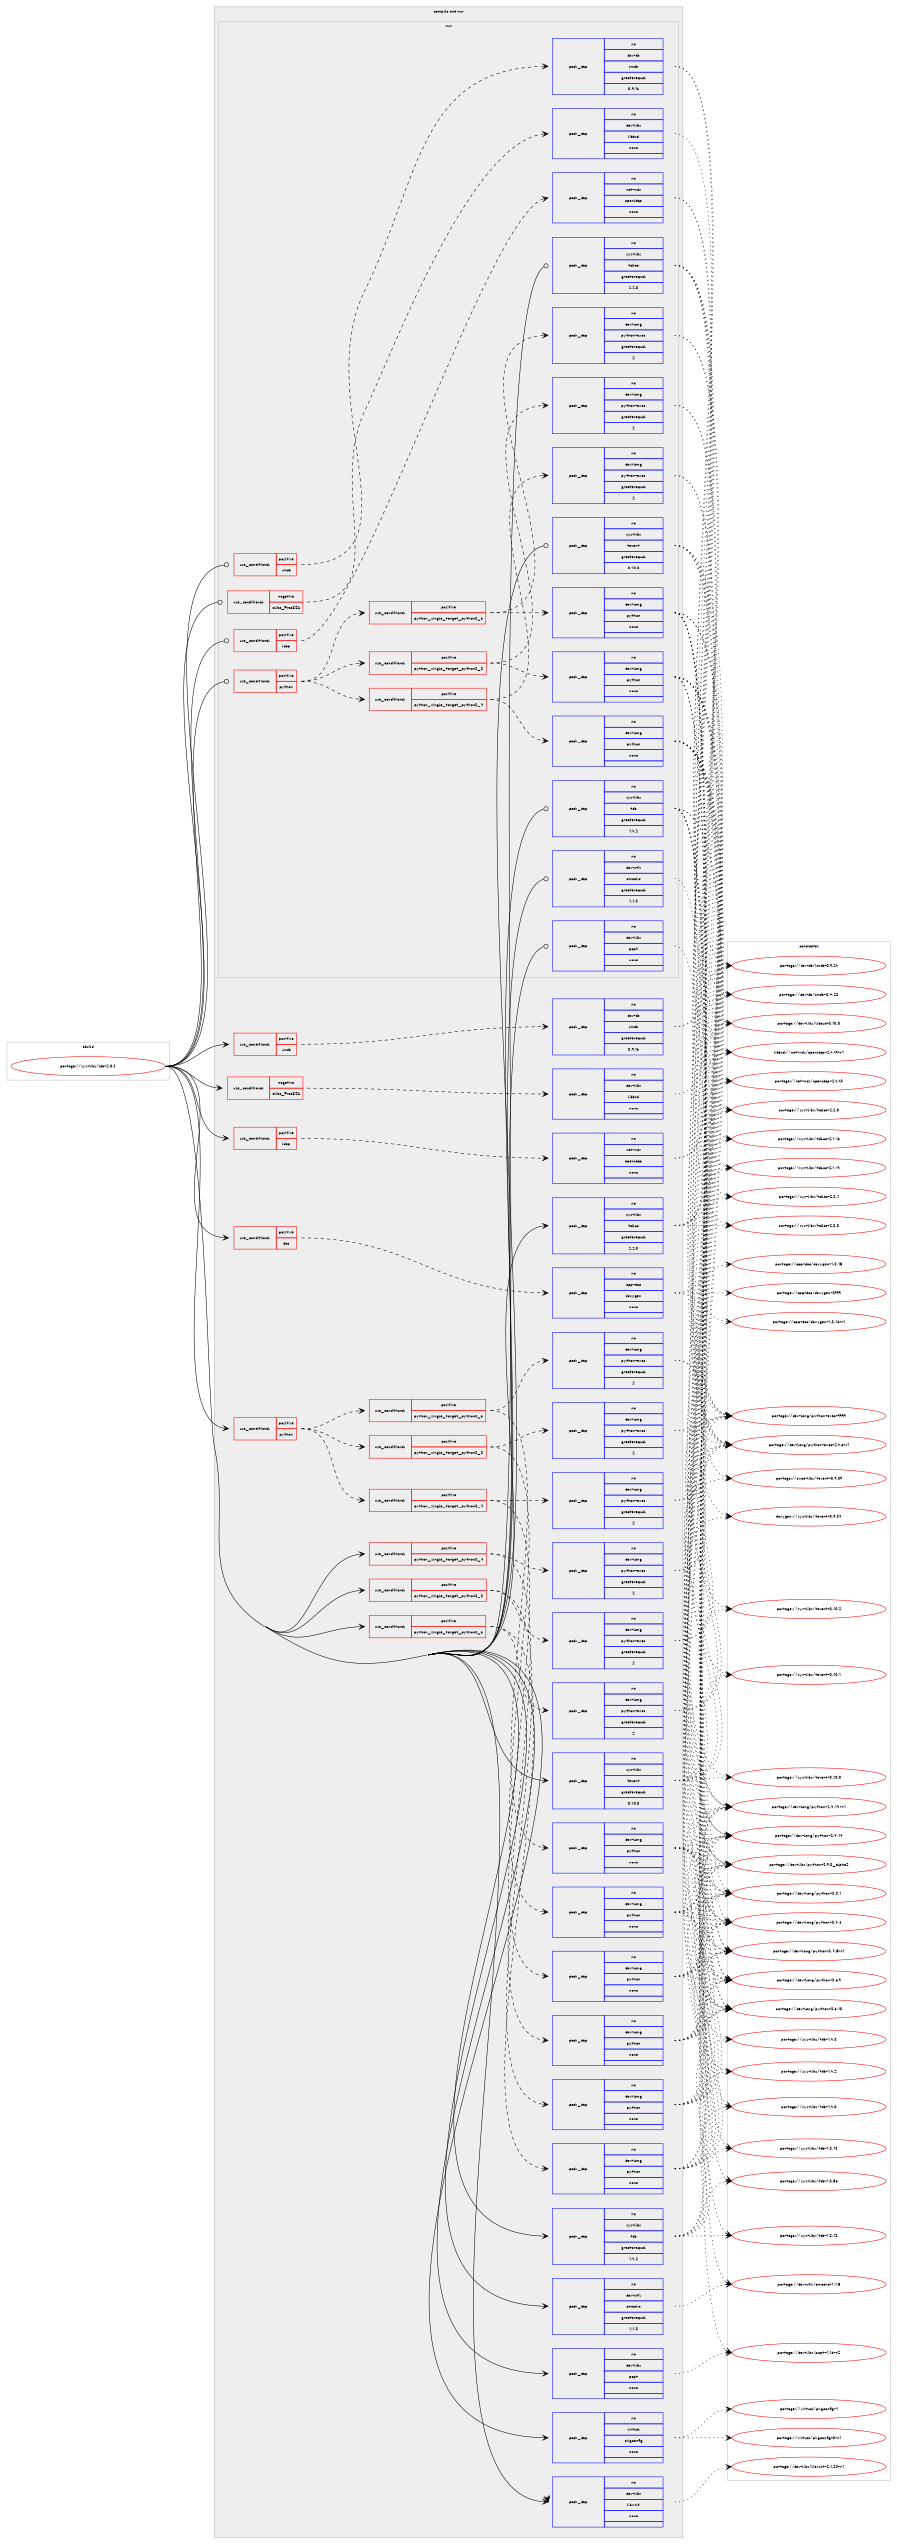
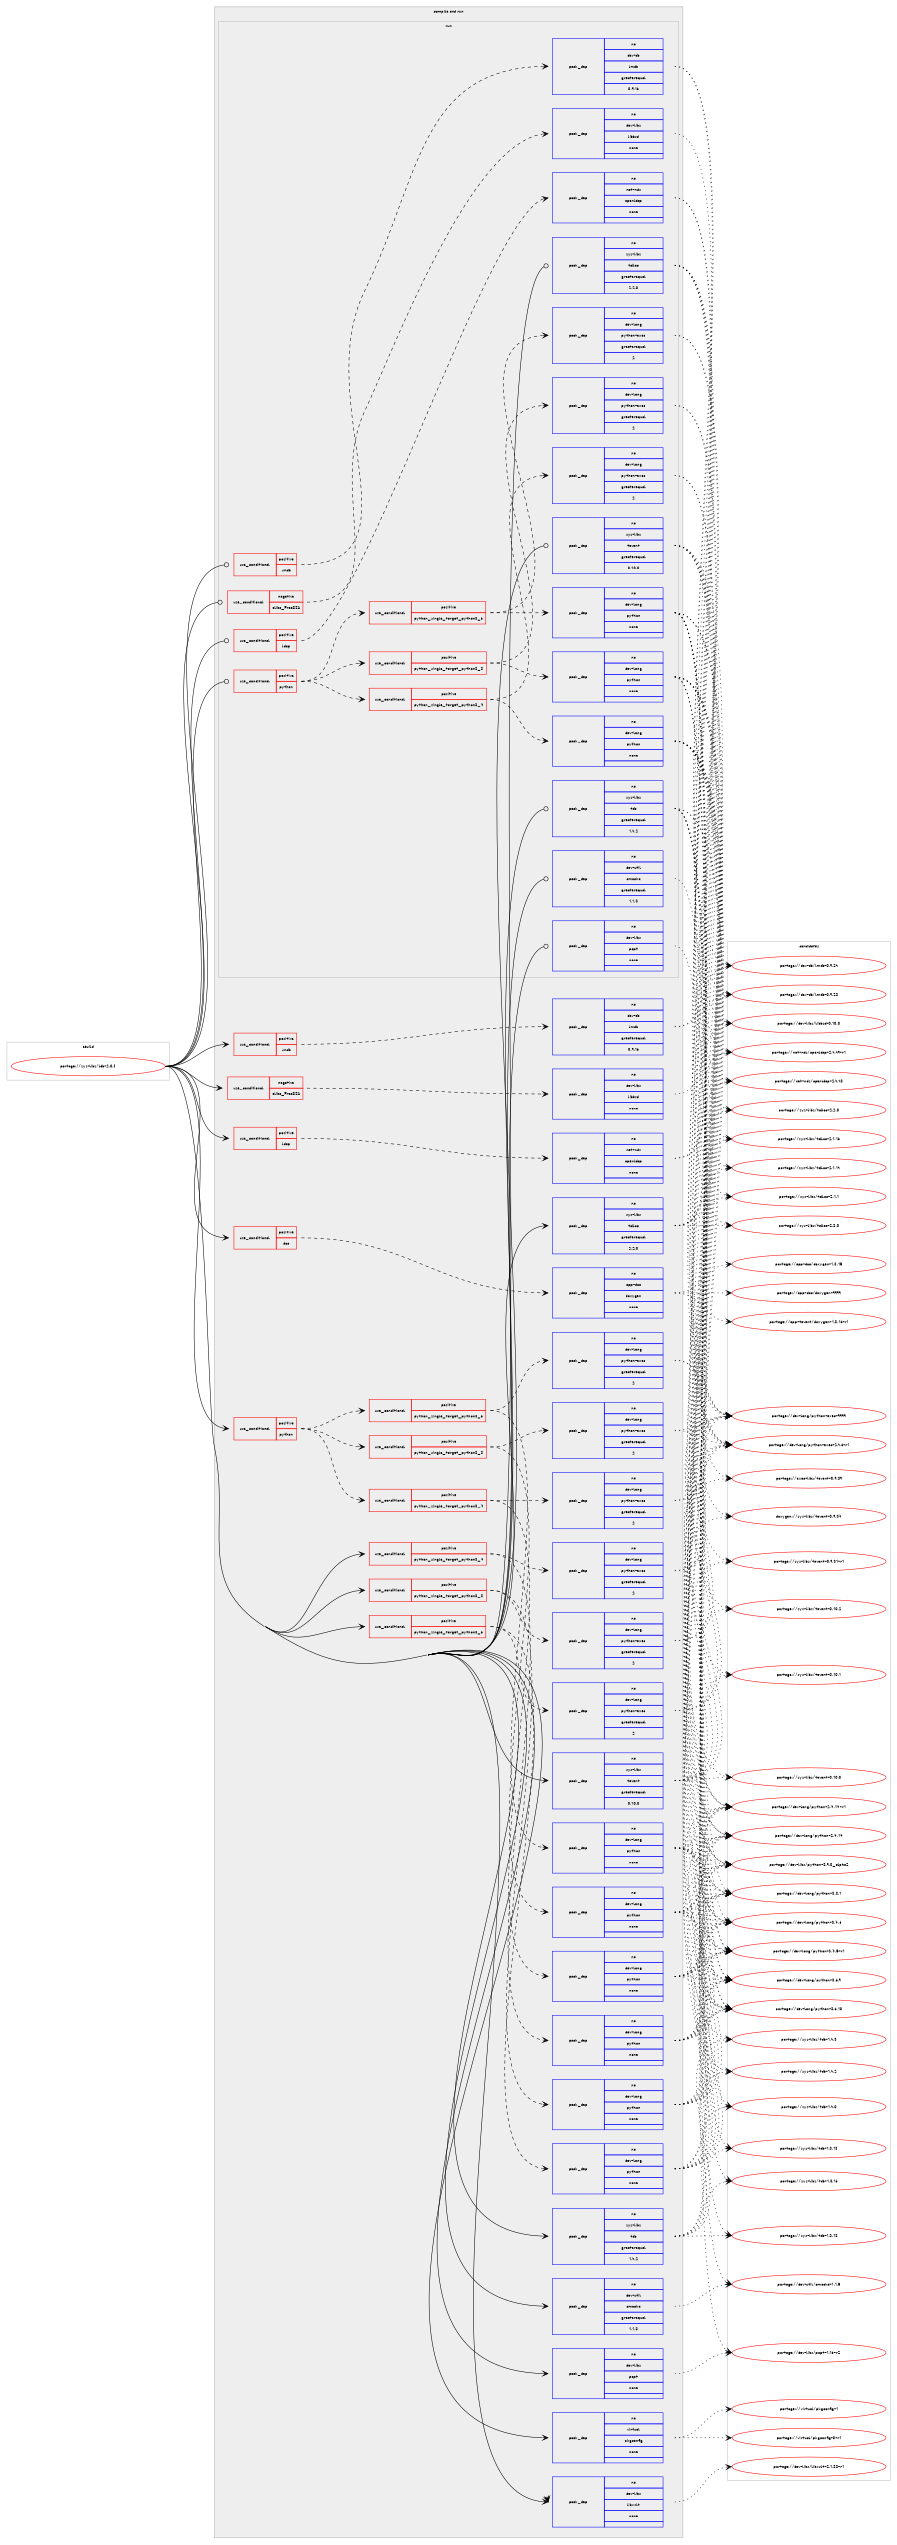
node "portage://dev-db/lmdb-0.7.23": label "portage://dev-db/lmdb-0.7.23" -> "portage://dev-db/lmdb-0.9.23"
node "libbsd://net-nds/openldap-2.4.49-r1": label "libbsd://net-nds/openldap-2.4.49-r1" -> "portage://net-nds/openldap-2.4.49-r1"
node "portage://sys-libs/talloc-2.3.1": label "portage://sys-libs/talloc-2.3.1" -> "portage://sys-libs/talloc-2.1.1"
node "portage://app-doc/doxygen-3999": label "portage://app-doc/doxygen-3999" -> "portage://app-doc/doxygen-9999"
node "portage://app-doc/doxygen-1.8.16-r1": label "portage://app-doc/doxygen-1.8.16-r1" -> "portage://app-tevent/doxygen-1.8.16-r1"
node "portage://sys-libs/tevent-0.9.31-r1": added
node "portage://sys-libs/tdb-1.3.56": label "portage://sys-libs/tdb-1.3.56" -> "portage://sys-libs/tdb-1.3.16"
